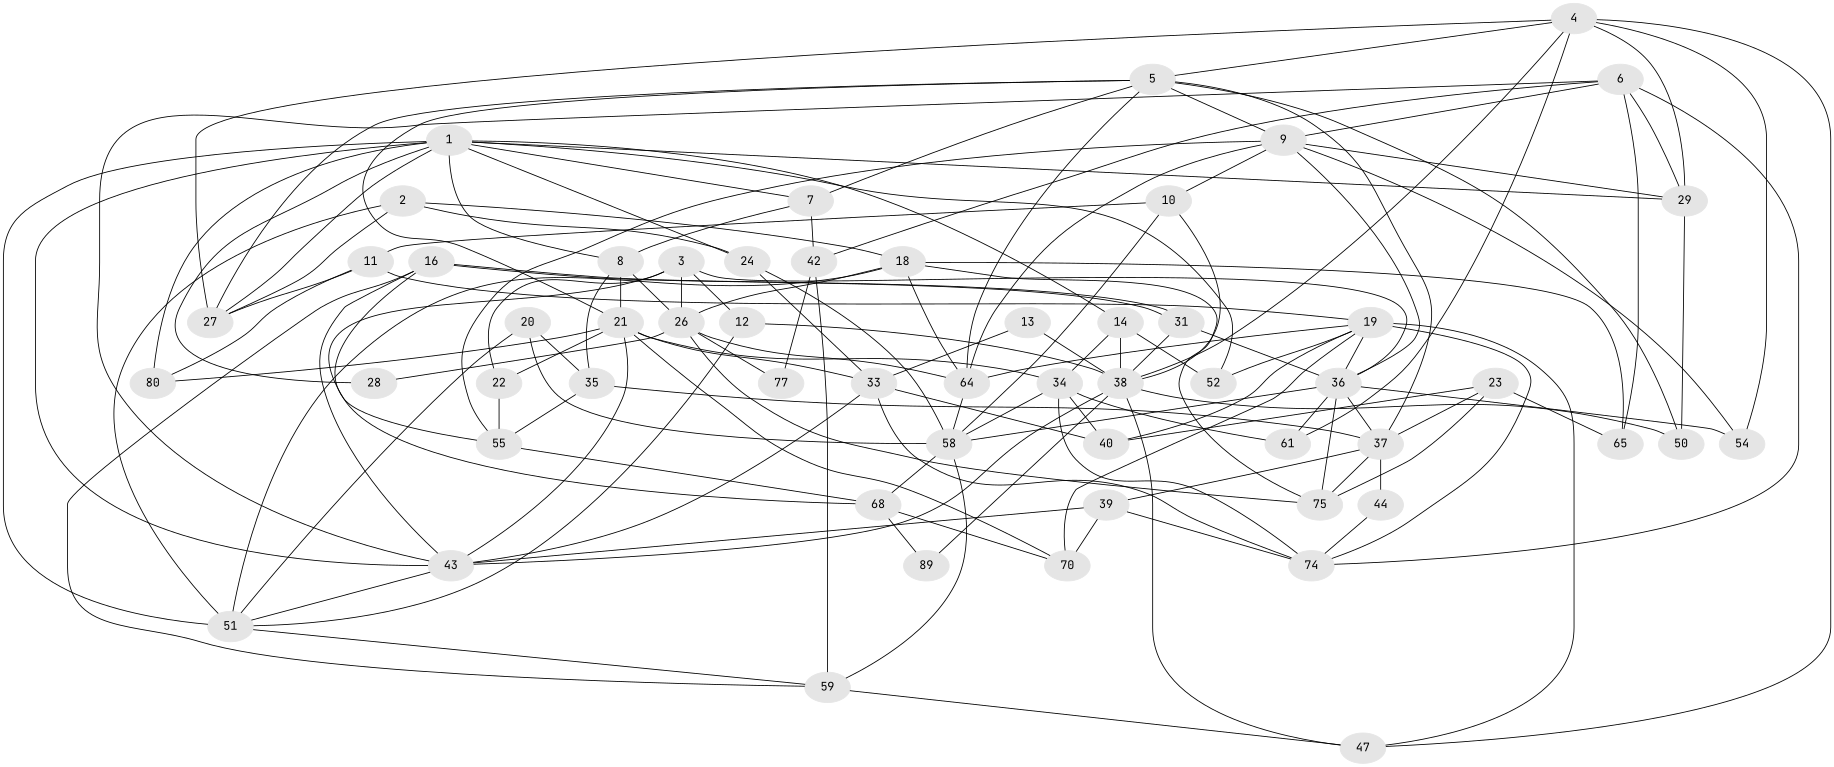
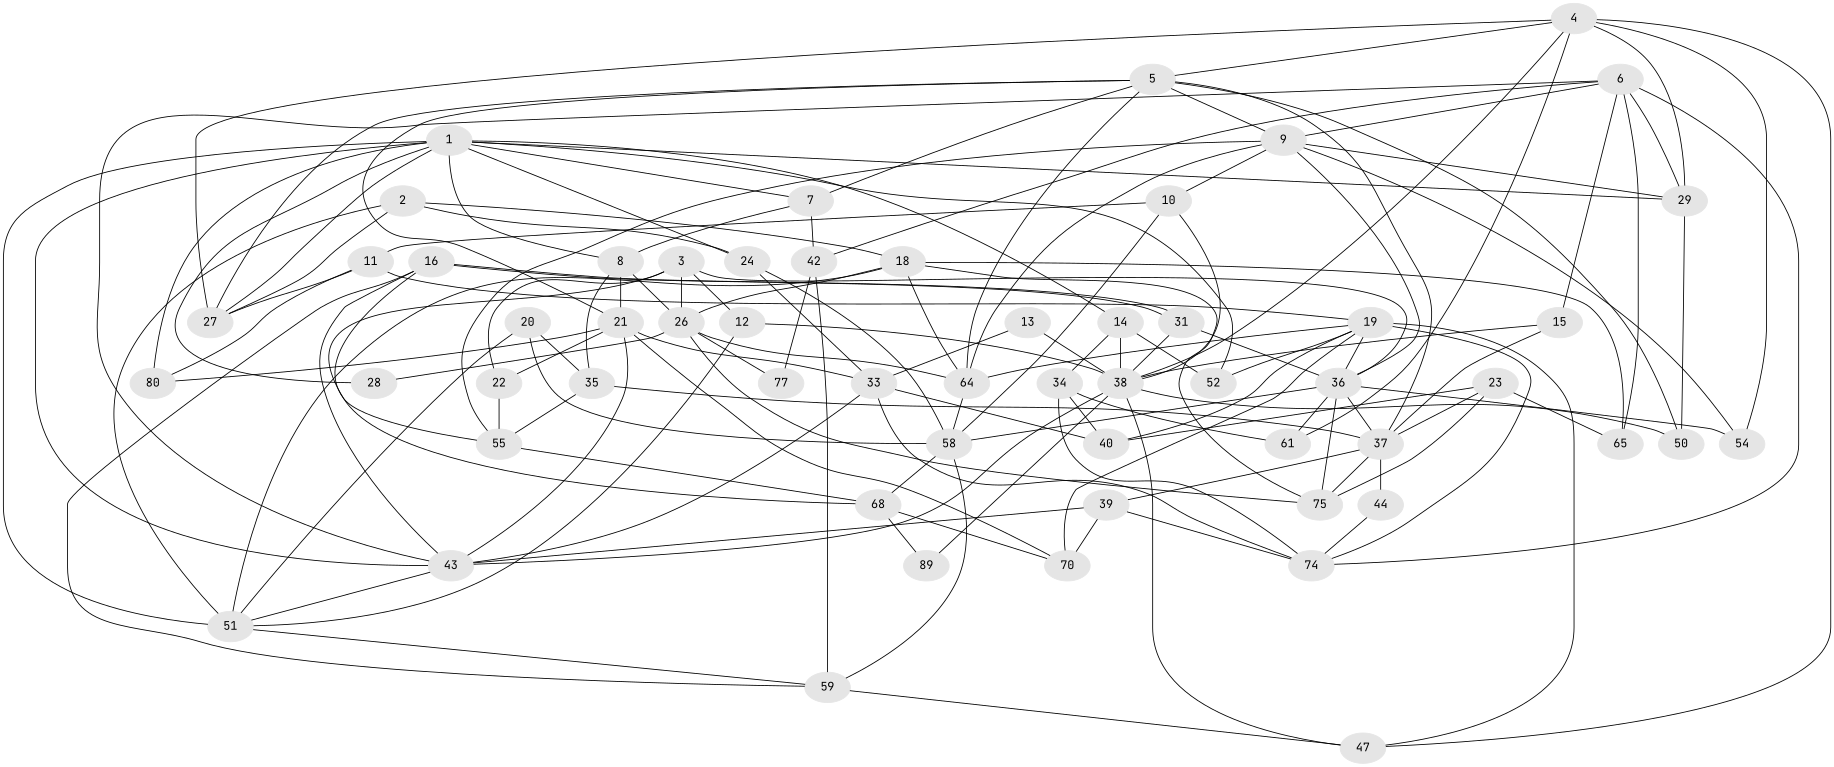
node "15": added
edge "21" -- "34": removed
edge "34" -- "58": removed
